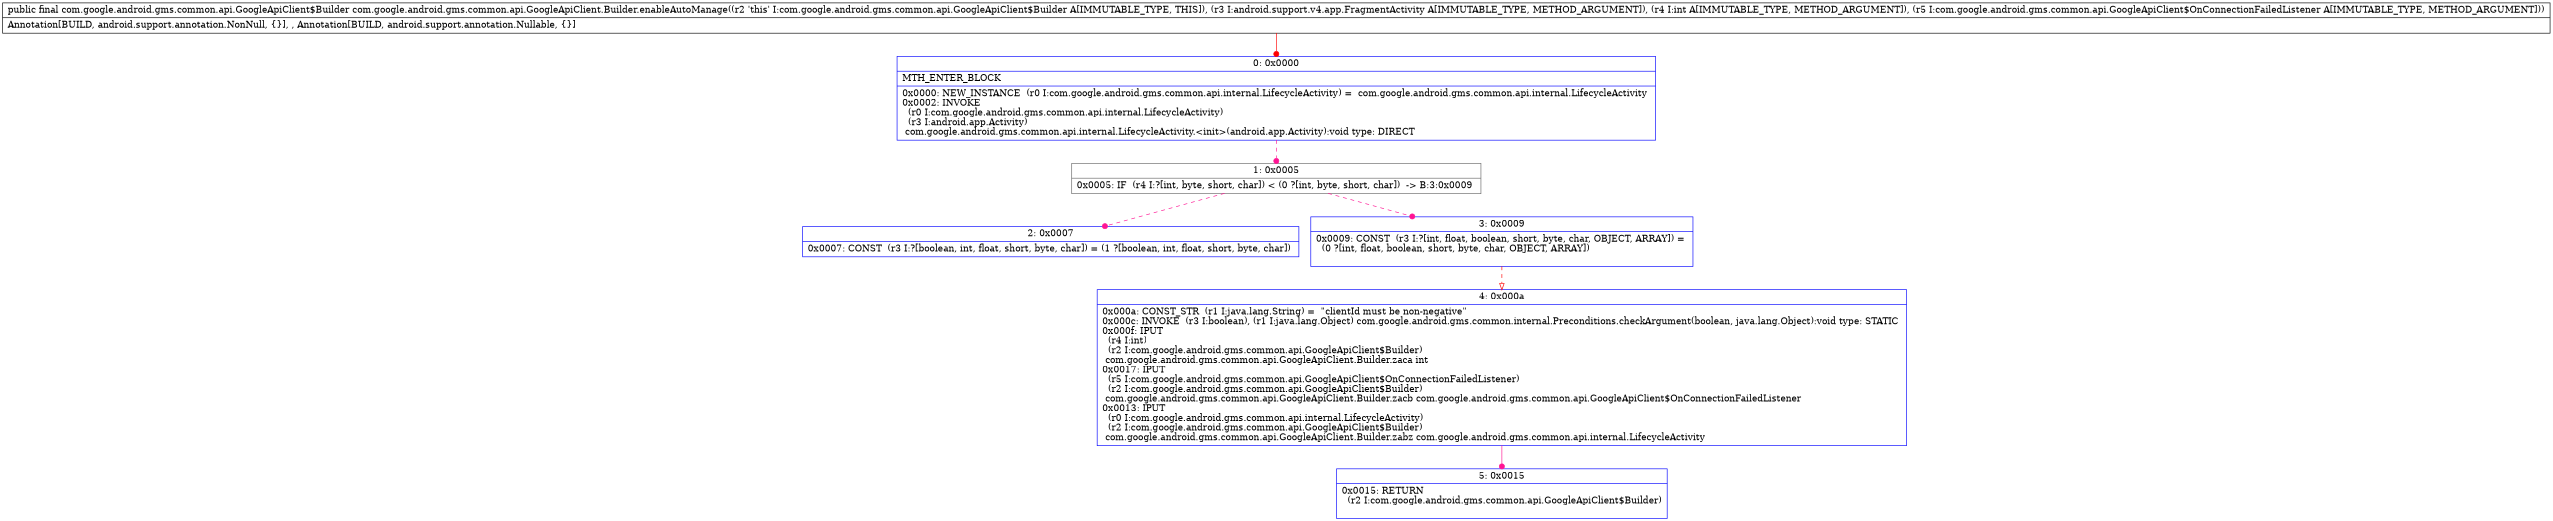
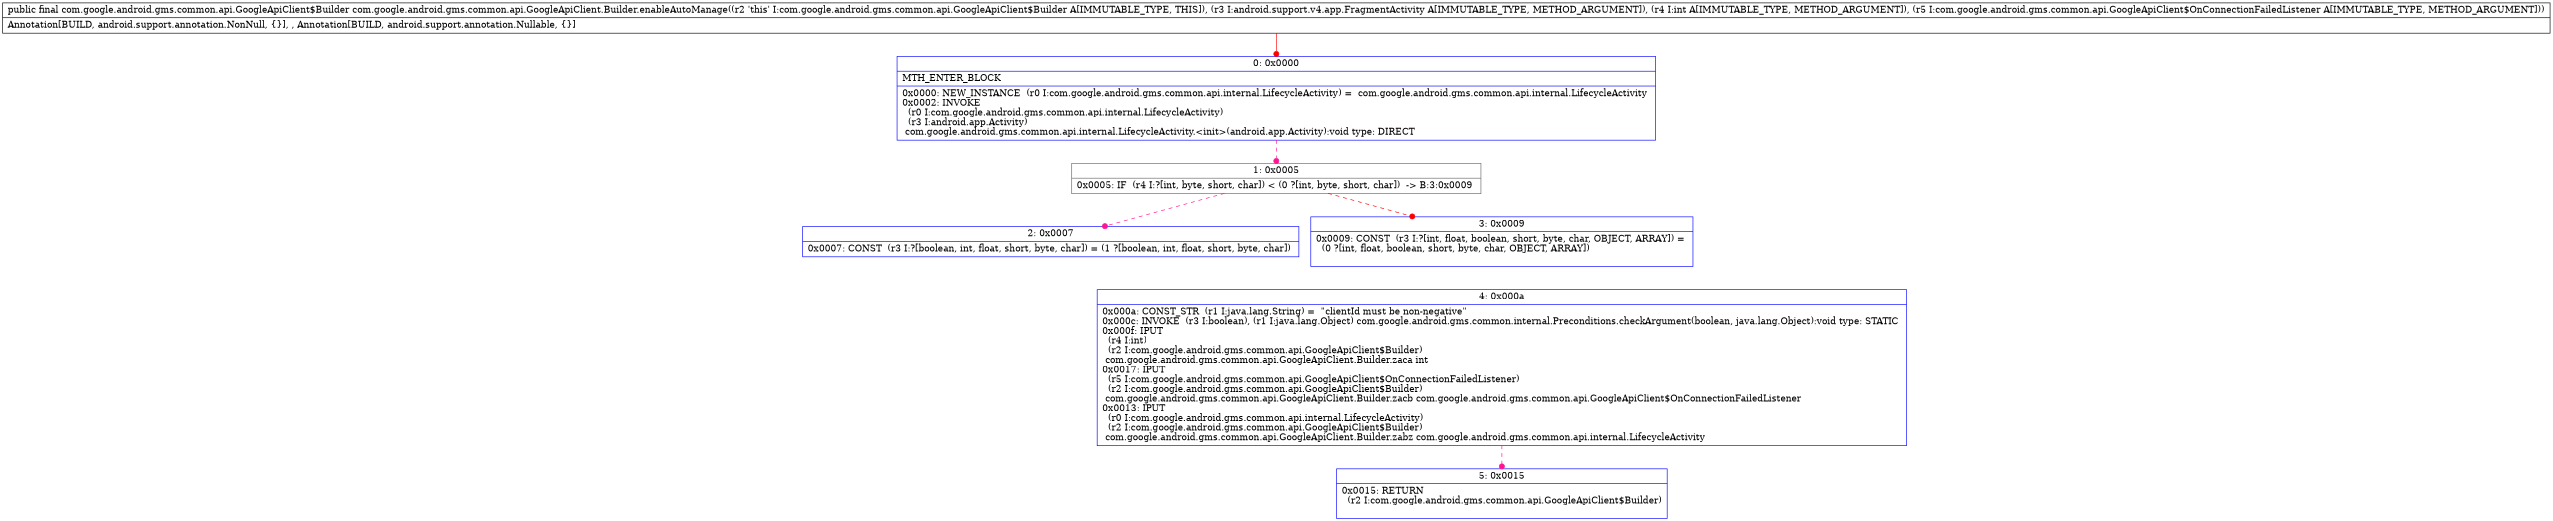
edge "1: 0x0005" -> "3: 0x0009": color deeppink -> red
edge "3: 0x0009" -> "4: 0x000a": removed
edge "4: 0x000a" -> "5: 0x0015": style solid -> dashed
